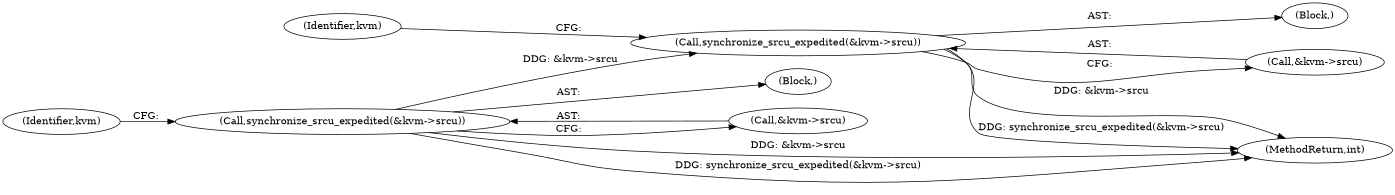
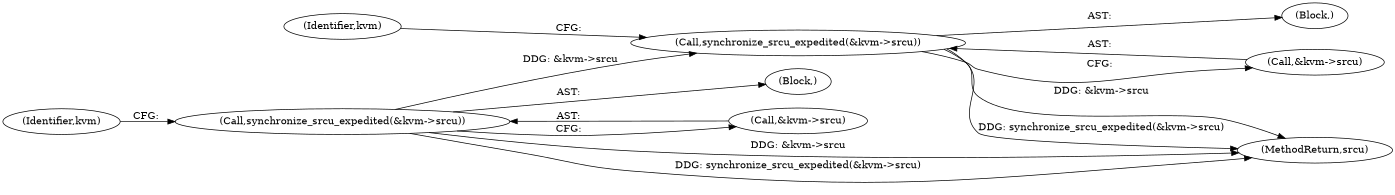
node "(MethodReturn,int)": label "(MethodReturn,int)" -> "(MethodReturn,srcu)"
